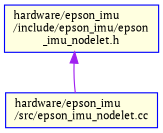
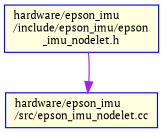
edge "hardware/epson_imu /src/epson_imu_nodelet.cc" -> "hardware/epson_imu /include/epson_imu/epson _imu_nodelet.h": reversed
